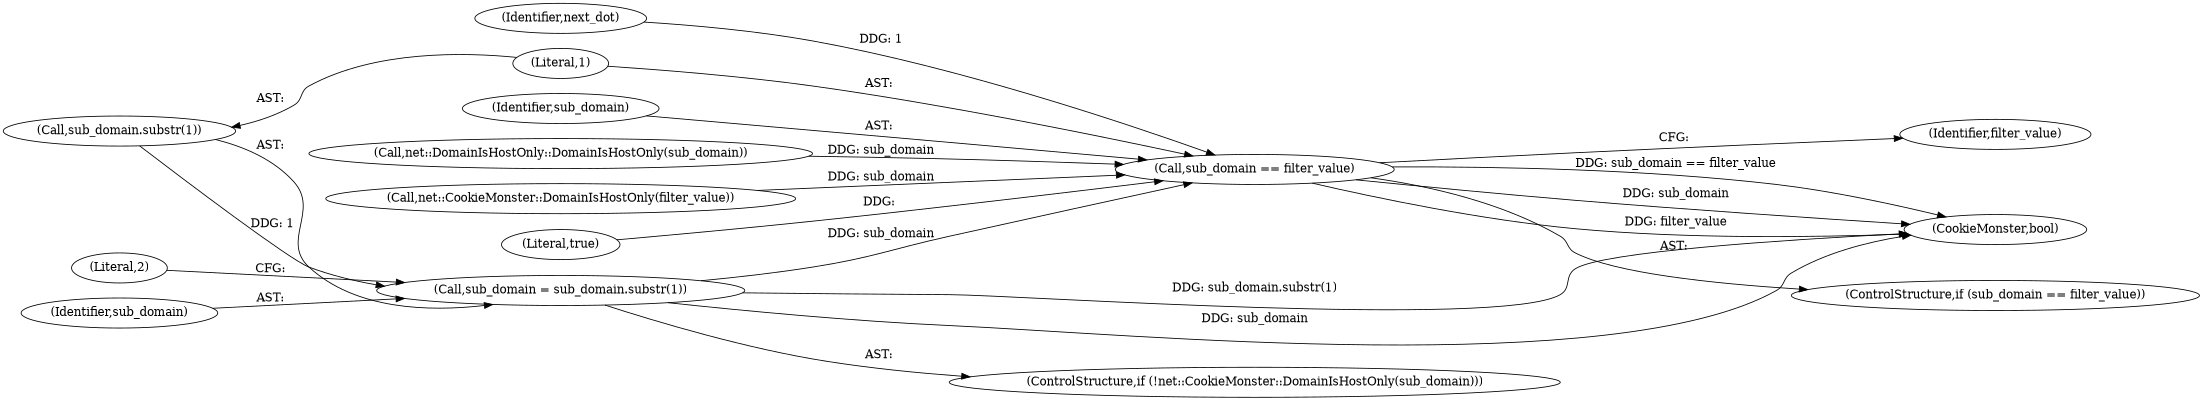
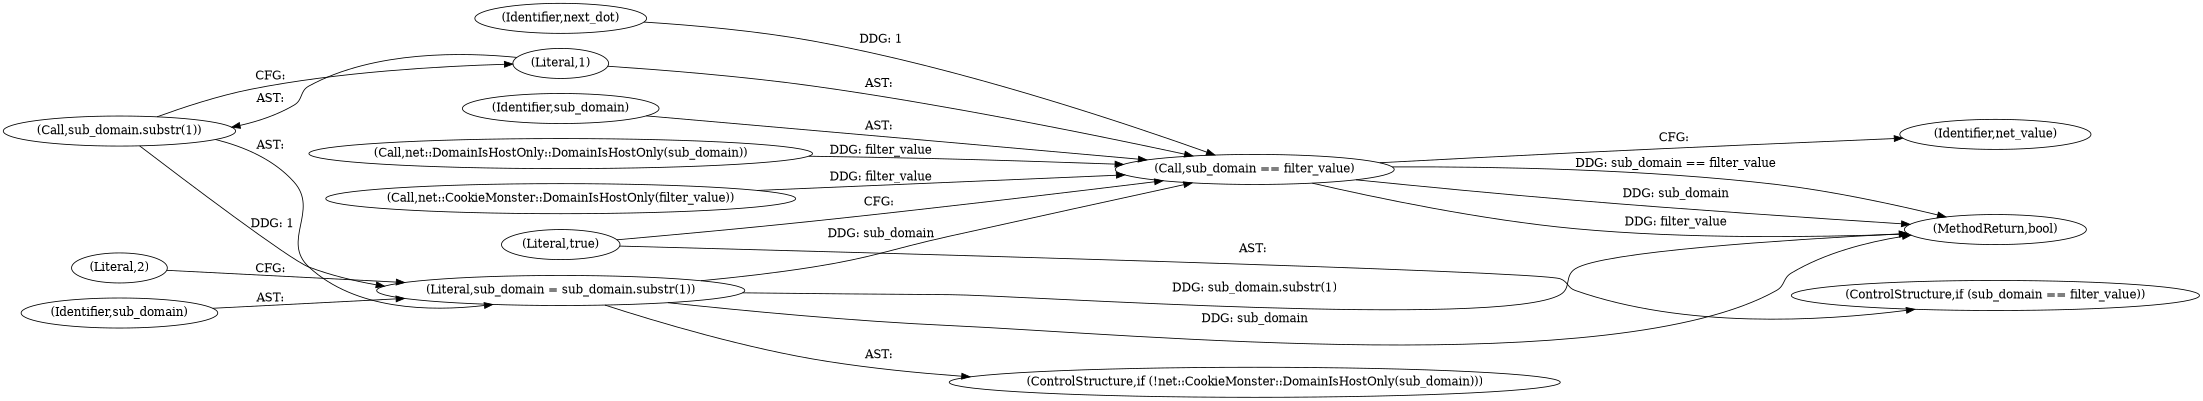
edge "(Call,sub_domain.substr(1))" -> "(Literal,1)": added, label "CFG:"
node "(Identifier,filter_value)": label "(Identifier,filter_value)" -> "(Identifier,net_value)"
edge "(Call,net::DomainIsHostOnly::DomainIsHostOnly(sub_domain))" -> "(Call,sub_domain == filter_value)": label "DDG: sub_domain" -> "DDG: filter_value"
edge "(Call,net::CookieMonster::DomainIsHostOnly(filter_value))" -> "(Call,sub_domain == filter_value)": label "DDG: sub_domain" -> "DDG: filter_value"
edge "(Literal,true)" -> "(Call,sub_domain == filter_value)": label "DDG: " -> "CFG: "
node "(CookieMonster,bool)": label "(CookieMonster,bool)" -> "(MethodReturn,bool)"
edge "(Call,sub_domain == filter_value)" -> "(ControlStructure,if (sub_domain == filter_value))": now "(Literal,true)" -> "(ControlStructure,if (sub_domain == filter_value))"
node "(Call,sub_domain = sub_domain.substr(1))": label "(Call,sub_domain = sub_domain.substr(1))" -> "(Literal,sub_domain = sub_domain.substr(1))"
